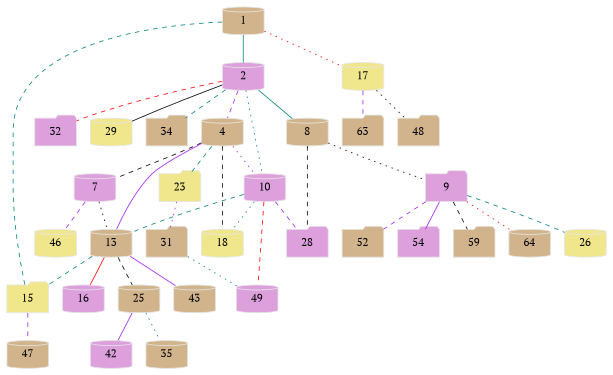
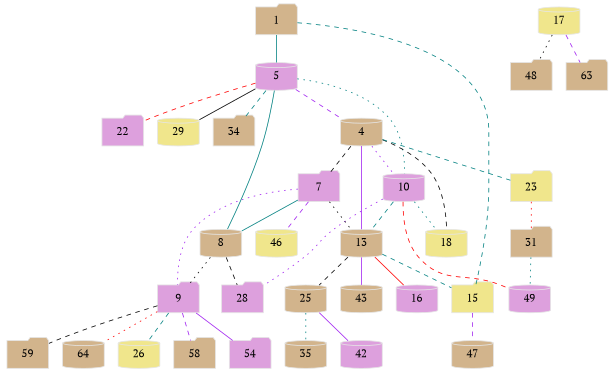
node "1": shape cylinder -> folder
edge "1" -- "17": removed
node "2": label "2" -> "5"
node "32": label "32" -> "22"
node "7": shape cylinder -> folder
edge "23" -- "31": color purple -> red
edge "7" -- "9": added
edge "7" -- "8": added
edge "10" -- "28": style dashed -> dotted
node "52": label "52" -> "58"
